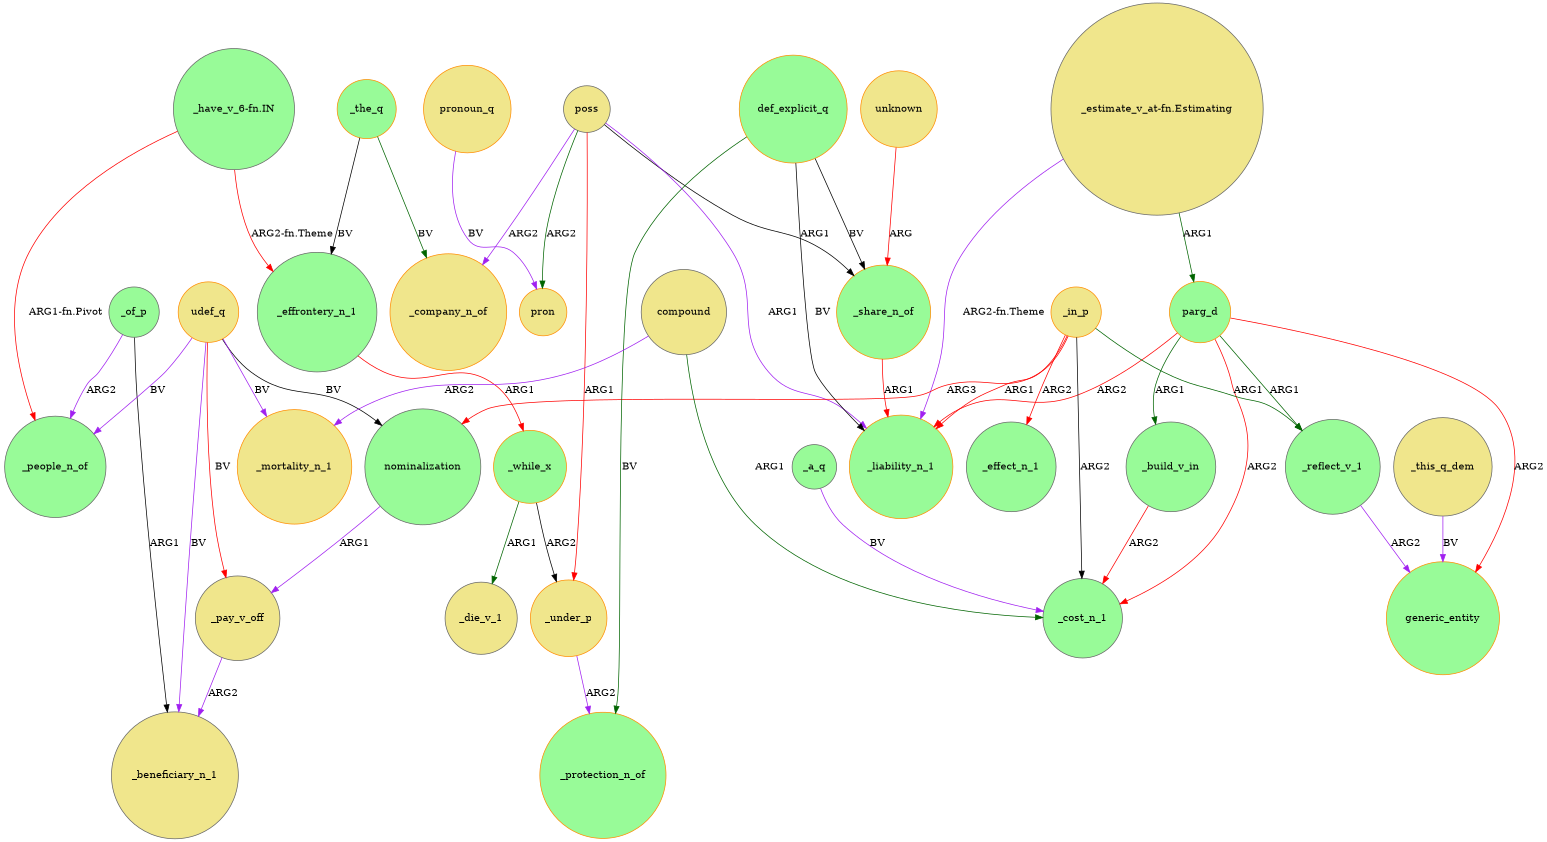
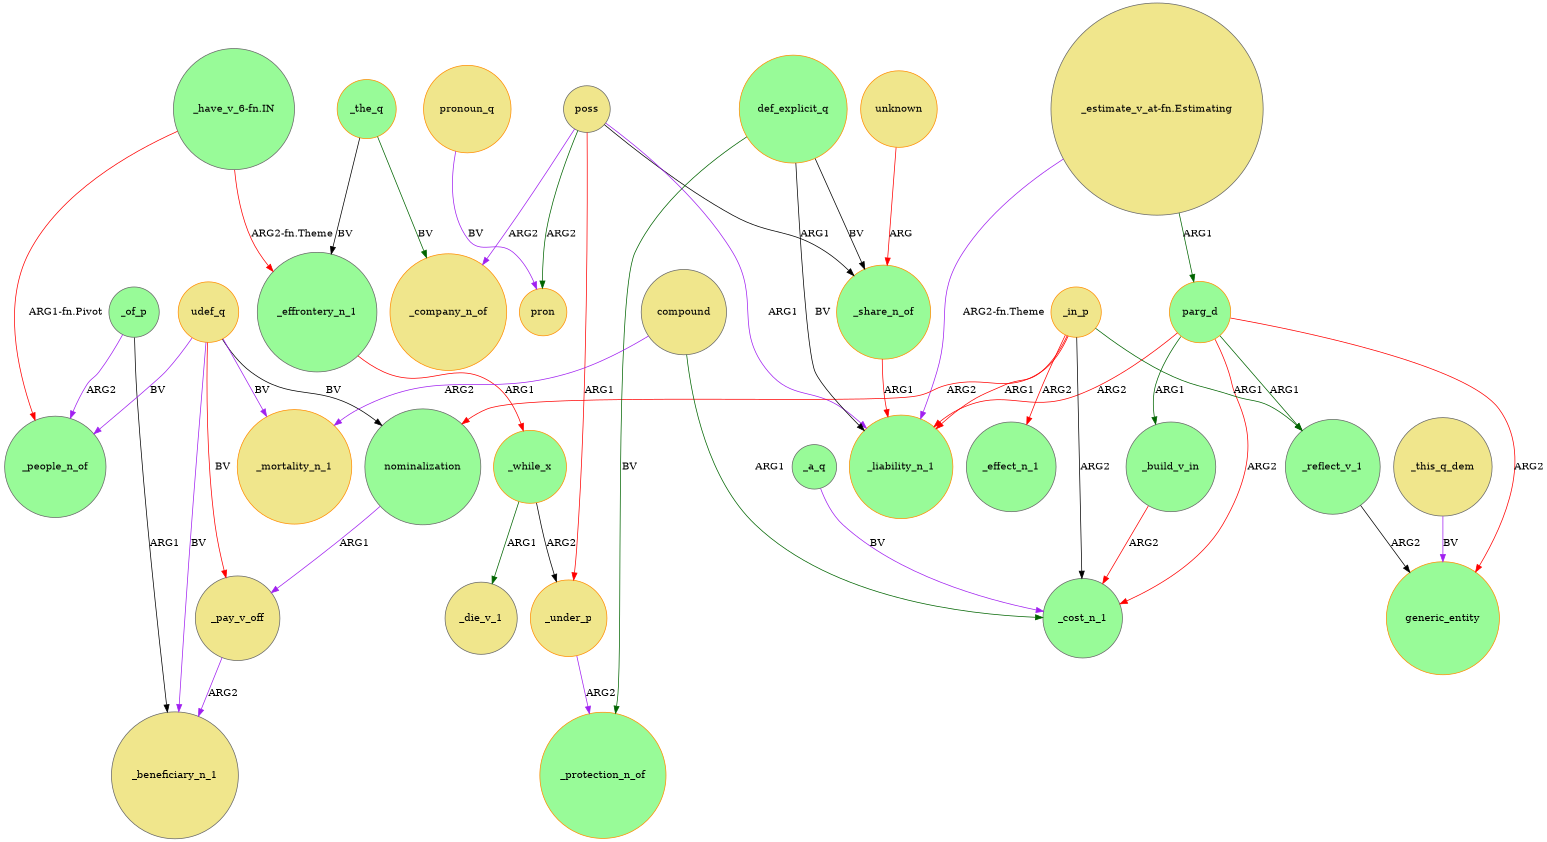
edge "_in_p" -> "nominalization": label "ARG3" -> "ARG2"
edge "_reflect_v_1" -> "generic_entity": color purple -> black
